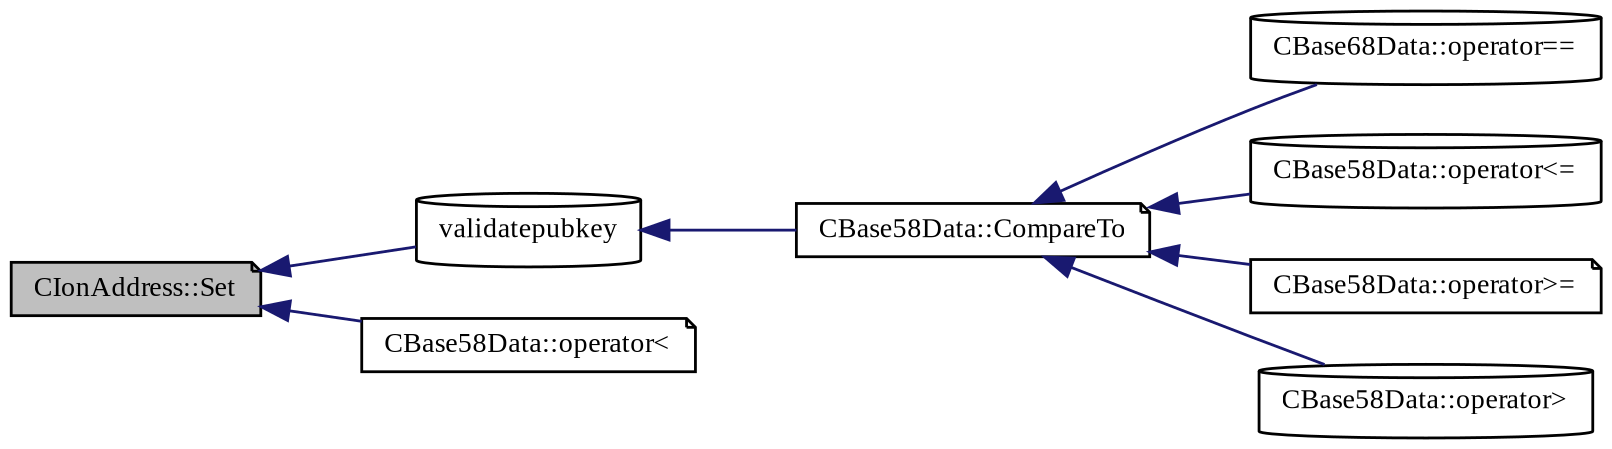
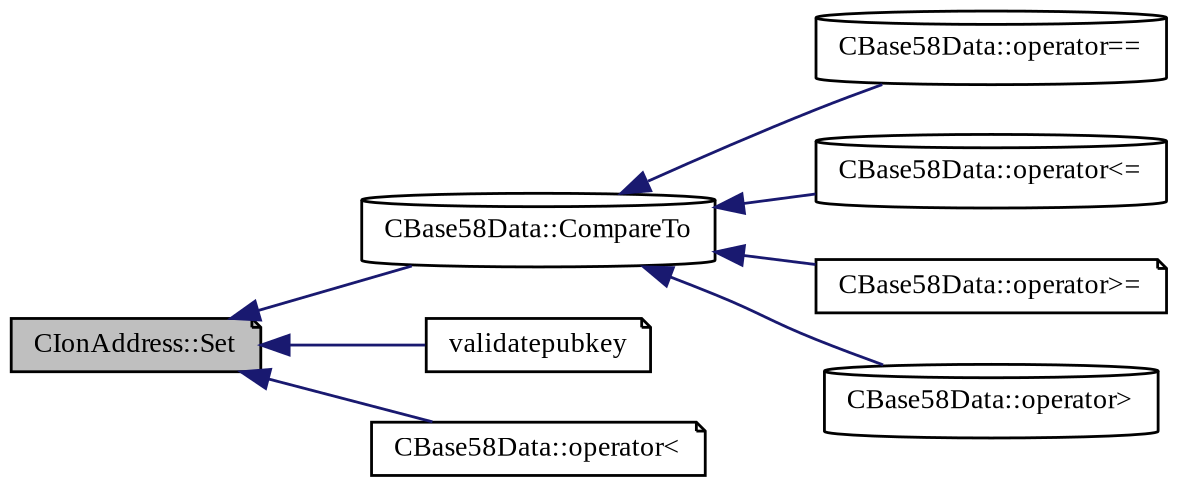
node "CBase68Data::operator==": label "CBase68Data::operator==" -> "CBase58Data::operator=="
node "validatepubkey": shape cylinder -> note
edge "CBase58Data::CompareTo" -> "validatepubkey": now "CBase58Data::CompareTo" -> "CIonAddress::Set"
node "CBase58Data::CompareTo": shape note -> cylinder
